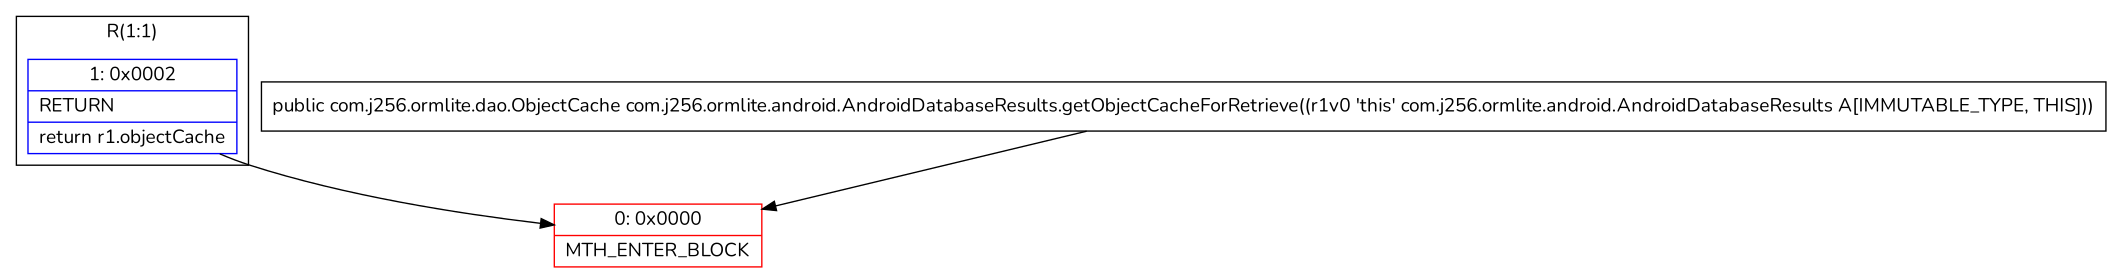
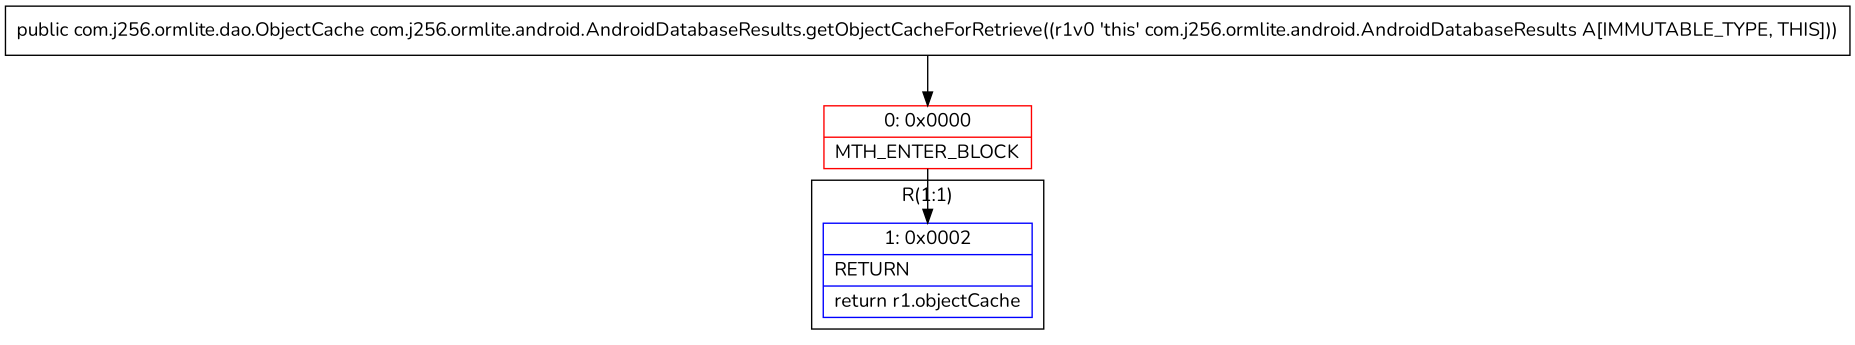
edge "1: 0x0002" -> "0: 0x0000": reversed
